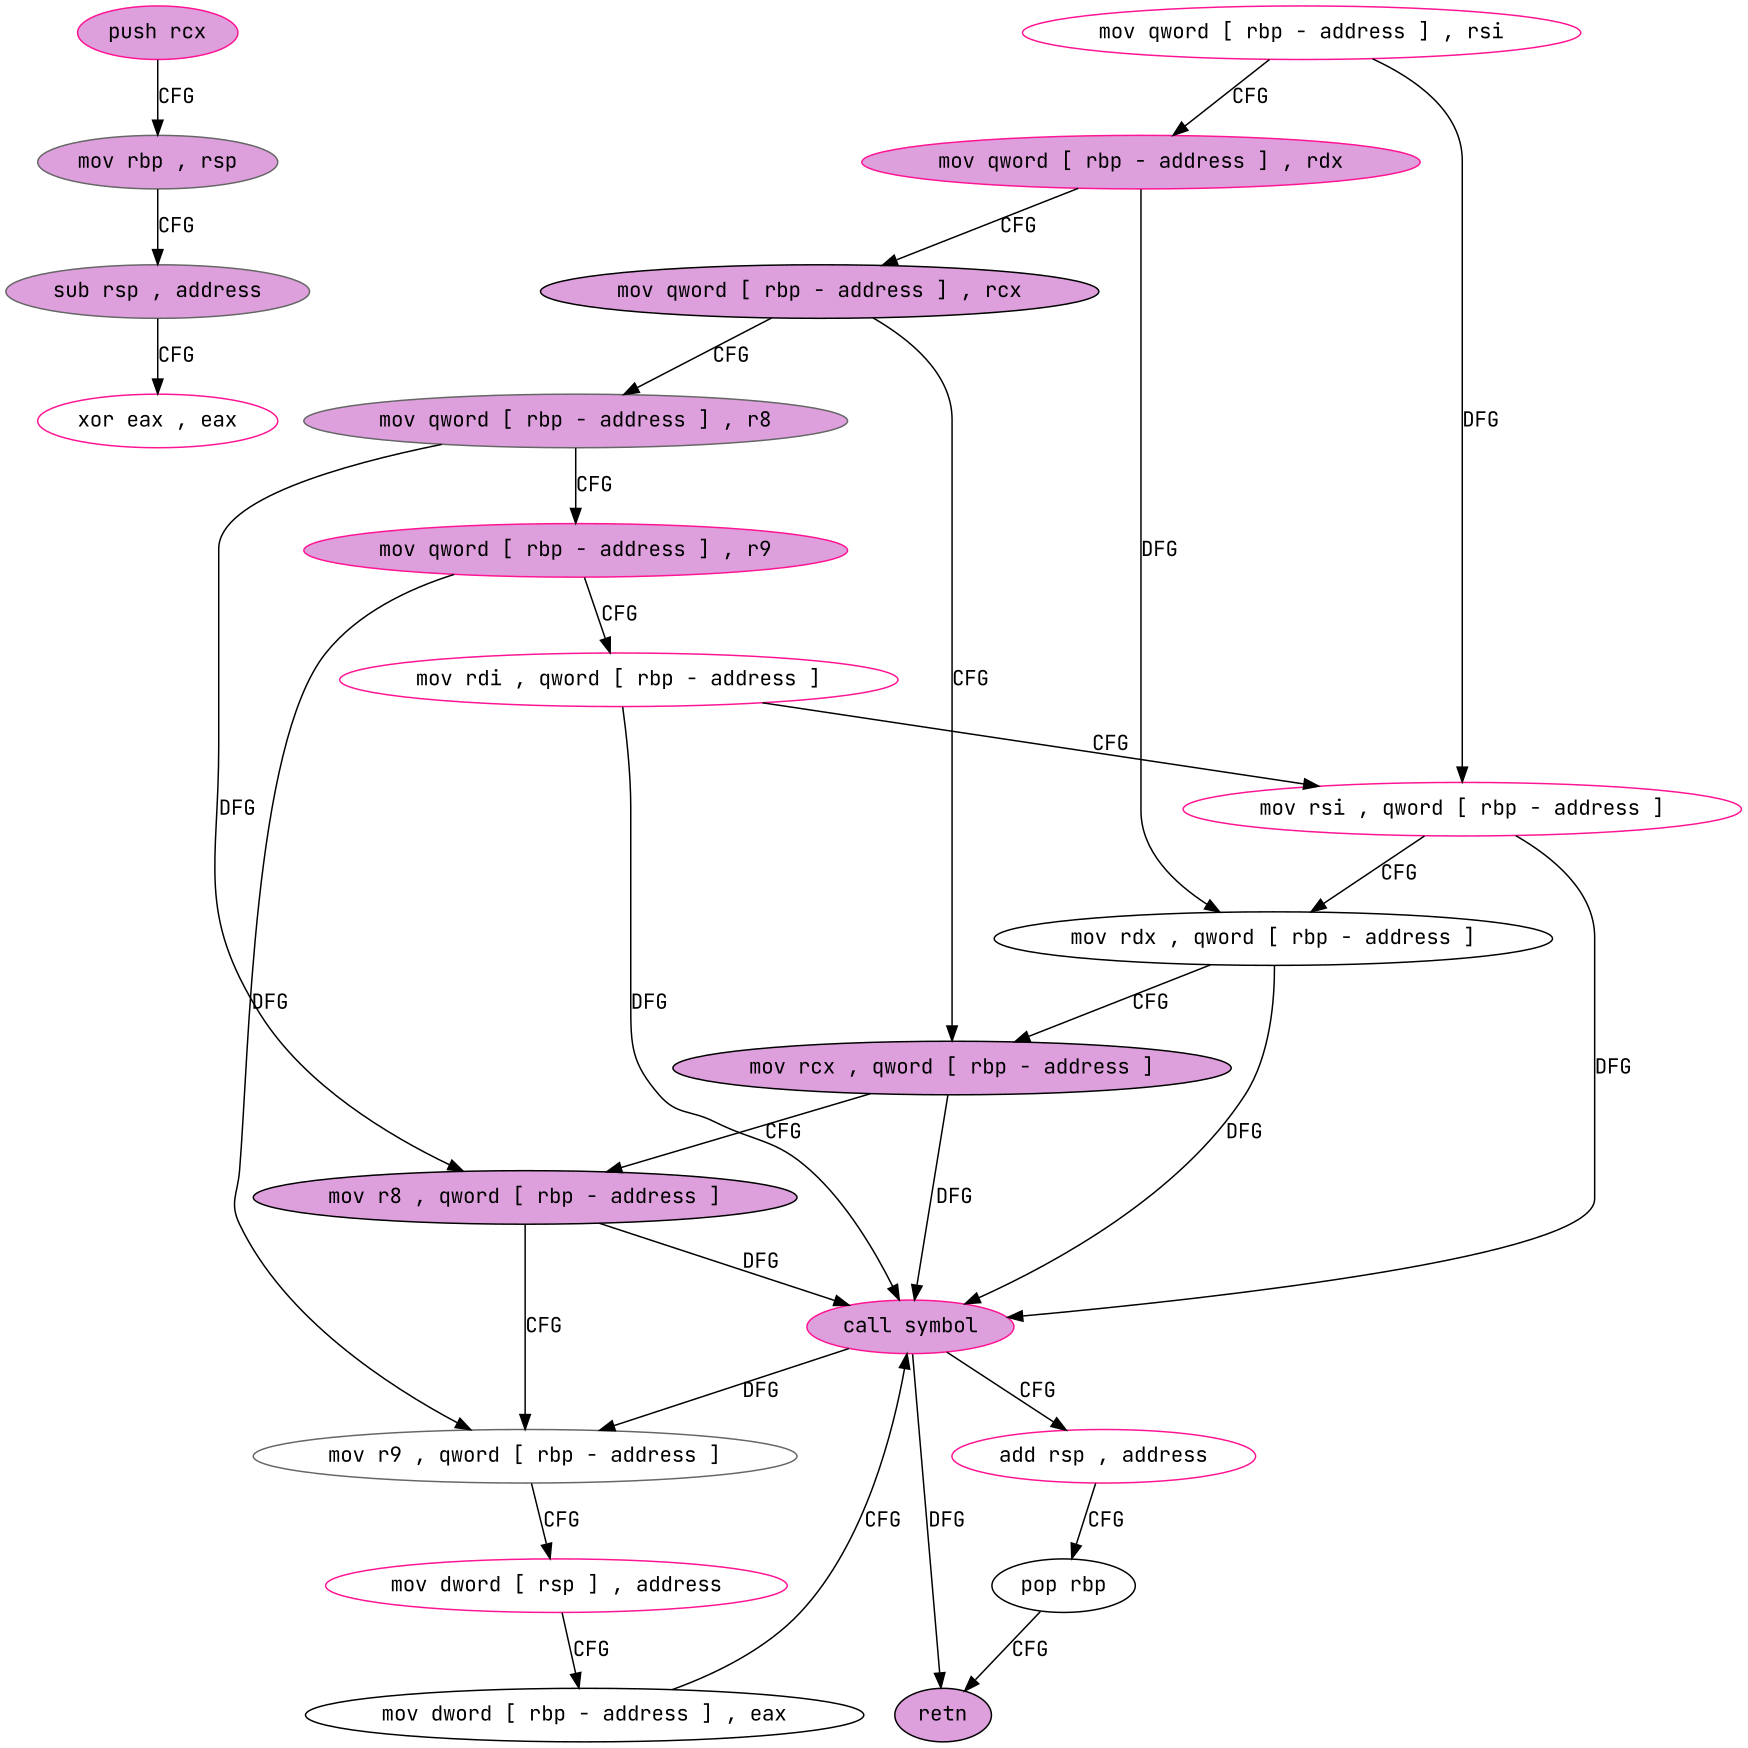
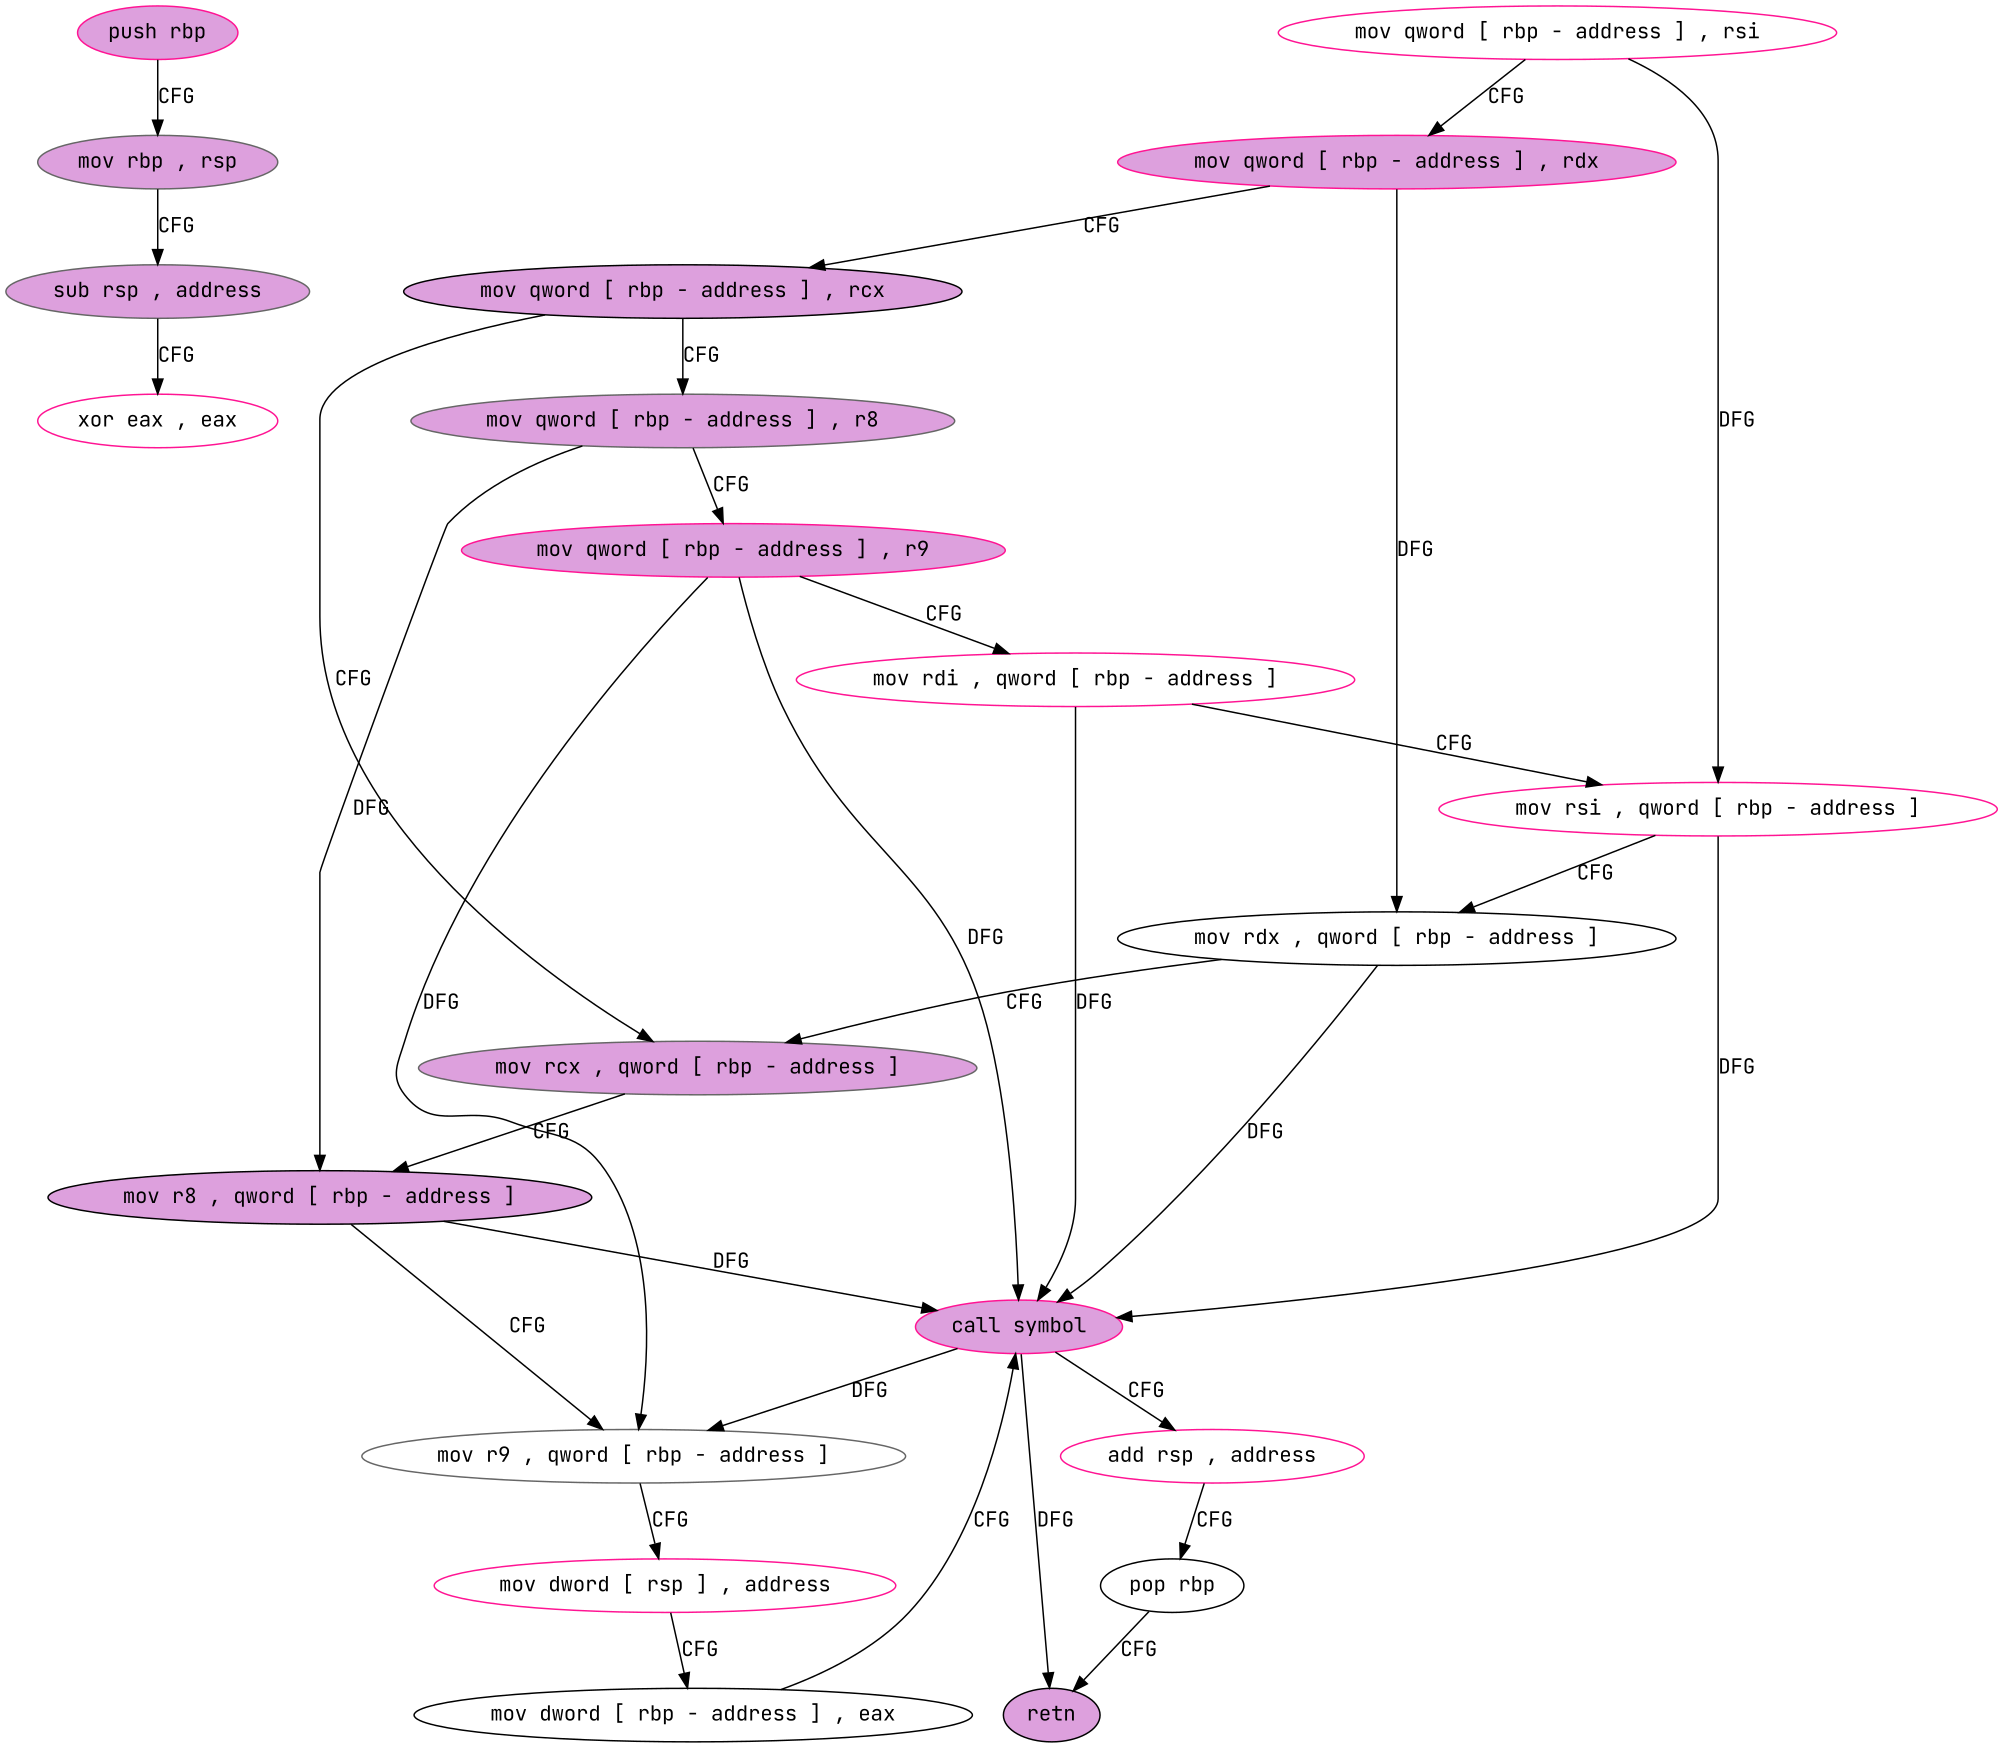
node "push rcx": label "push rcx" -> "push rbp"
node "mov rcx , qword [ rbp - address ]": color black -> gray40
edge "mov rcx , qword [ rbp - address ]" -> "call symbol": now "mov qword [ rbp - address ] , r9" -> "call symbol"
